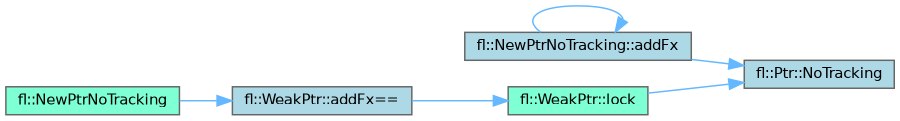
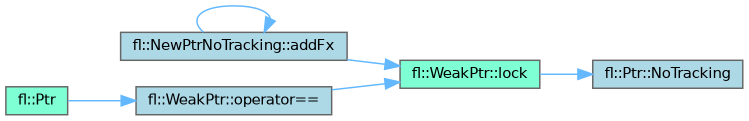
edge "fl::NewPtrNoTracking::addFx" -> "fl::Ptr::NoTracking": now "fl::NewPtrNoTracking::addFx" -> "fl::WeakPtr::lock"
node "fl::NewPtrNoTracking": label "fl::NewPtrNoTracking" -> "fl::Ptr"
node "fl::WeakPtr::addFx==": label "fl::WeakPtr::addFx==" -> "fl::WeakPtr::operator=="
